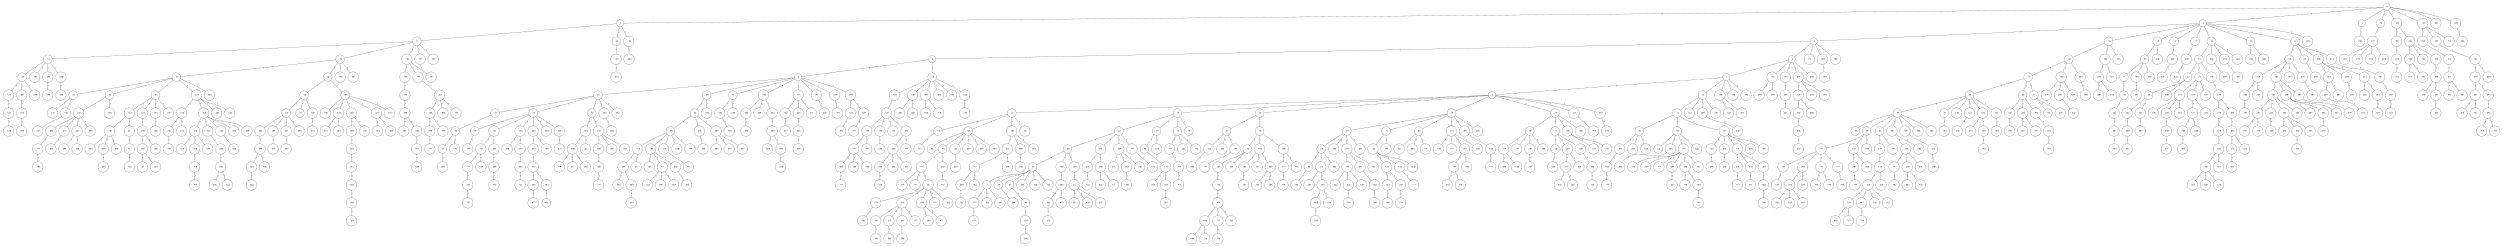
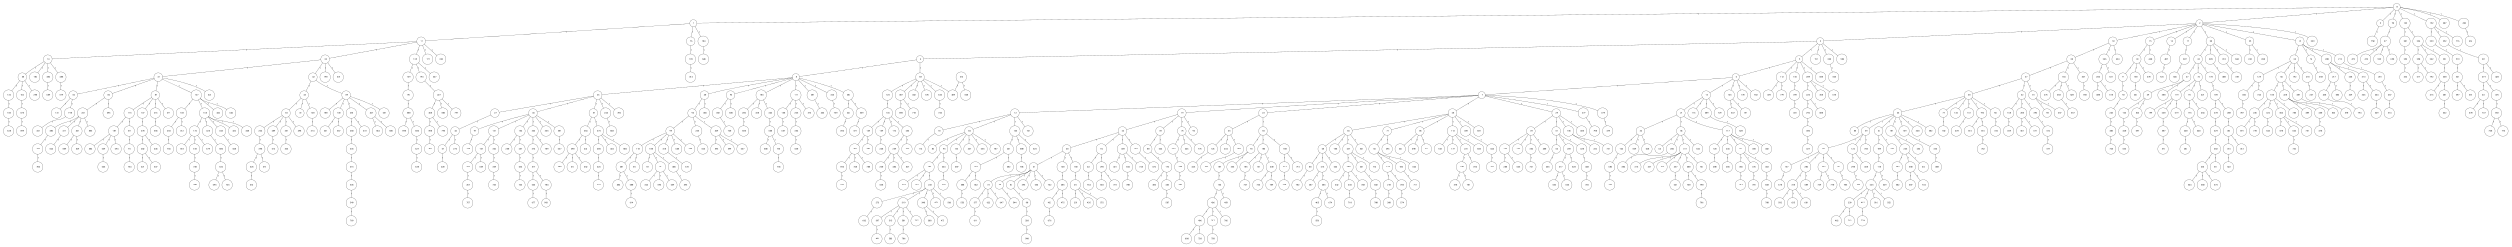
edge "60" -- "353": now "60" -- "489"
node "459": added
